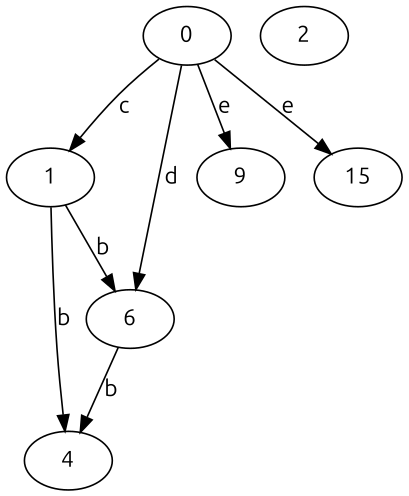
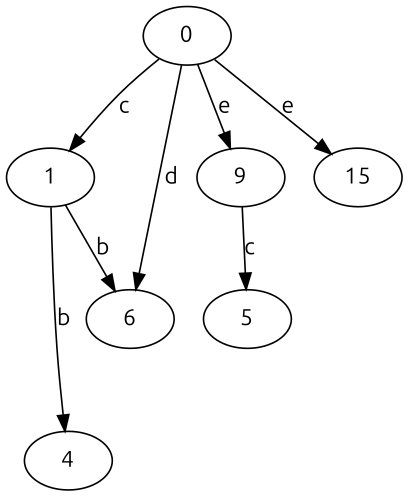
node "2": removed
node "5": added
edge "6" -> "4": removed, label "b"
